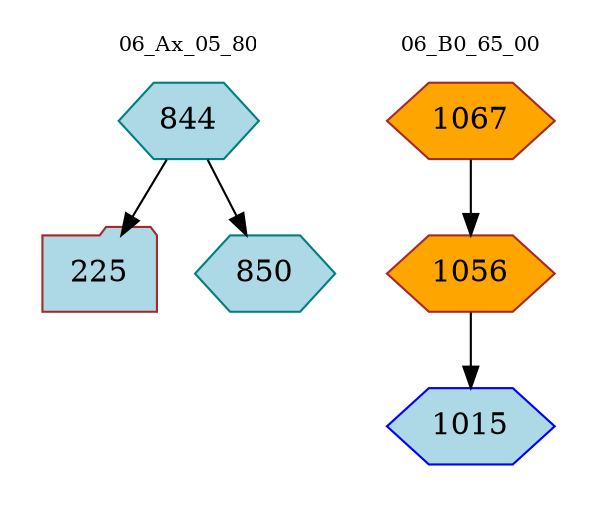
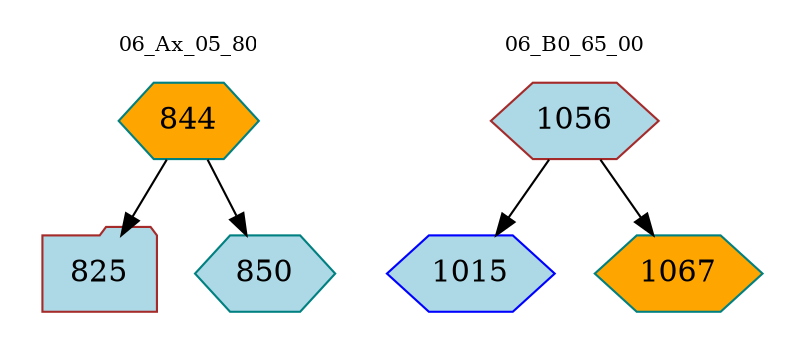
node "844": fillcolor lightblue -> orange
node "1067": color brown -> teal
edge "1067" -> "1056": reversed
node "225": label "225" -> "825"
node "1056": fillcolor orange -> lightblue
